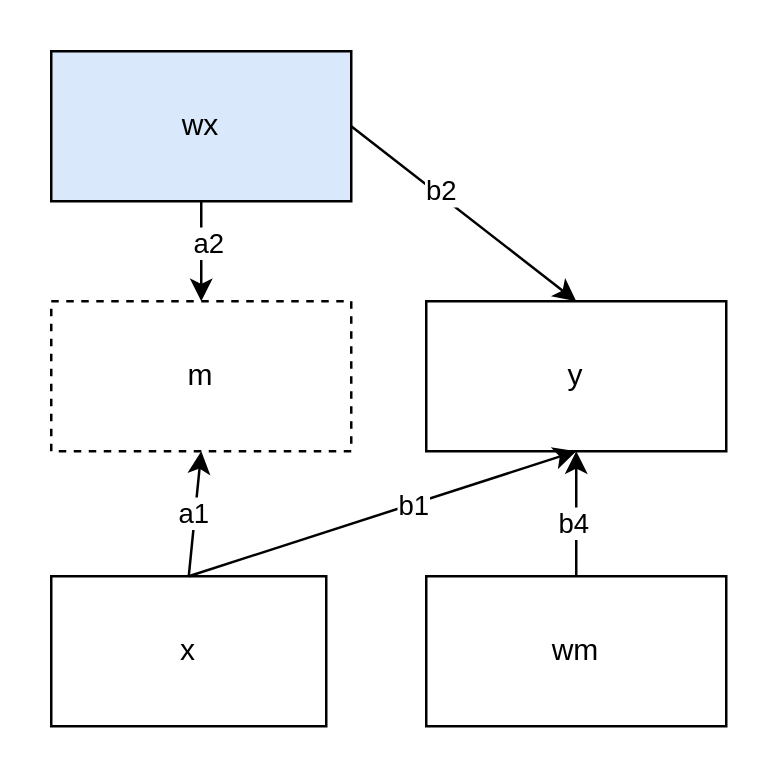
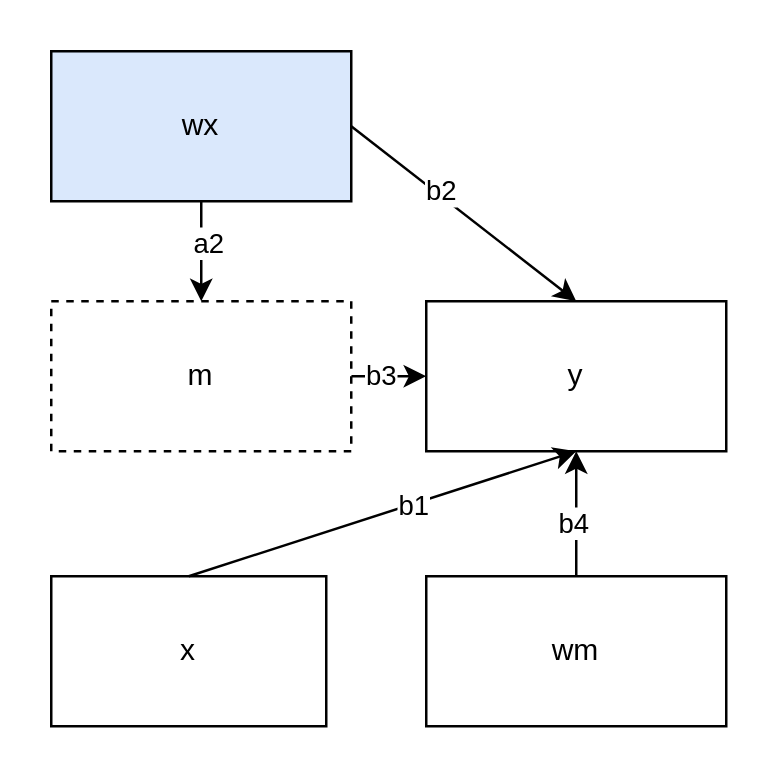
edge "m" -> "y": added, label "b3"
edge "x" -> "m": removed, label "a1"
